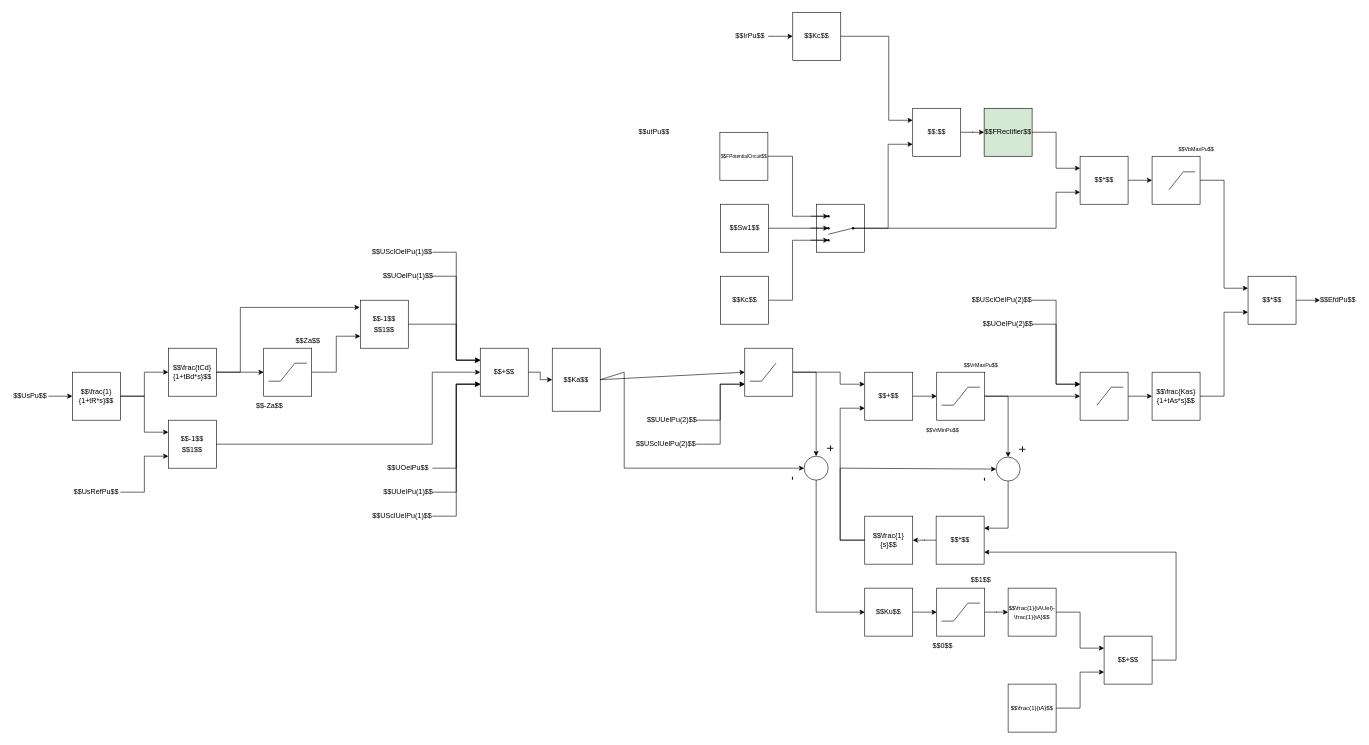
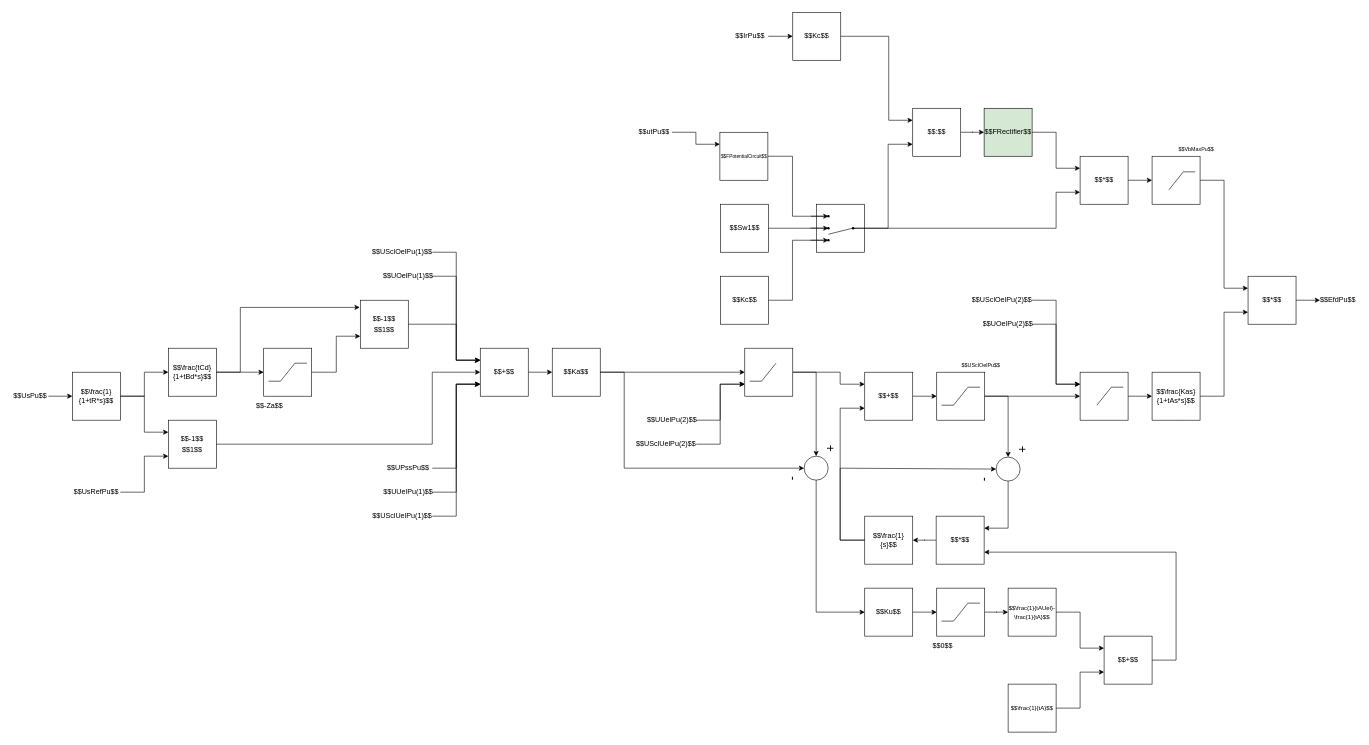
edge "$$utPu$$" -> "$$FPotentialCircuit$$": added
node "$$Za$$": removed
node "$$VrMaxPu$$": label "$$VrMaxPu$$" -> "$$USclOelPu$$"
node "$$Ka$$": size 48x63 -> 48x48
node "$$VrMinPu$$": removed
node "$$UOelPu$$": label "$$UOelPu$$" -> "$$UPssPu$$"
node "$$1$$": removed
